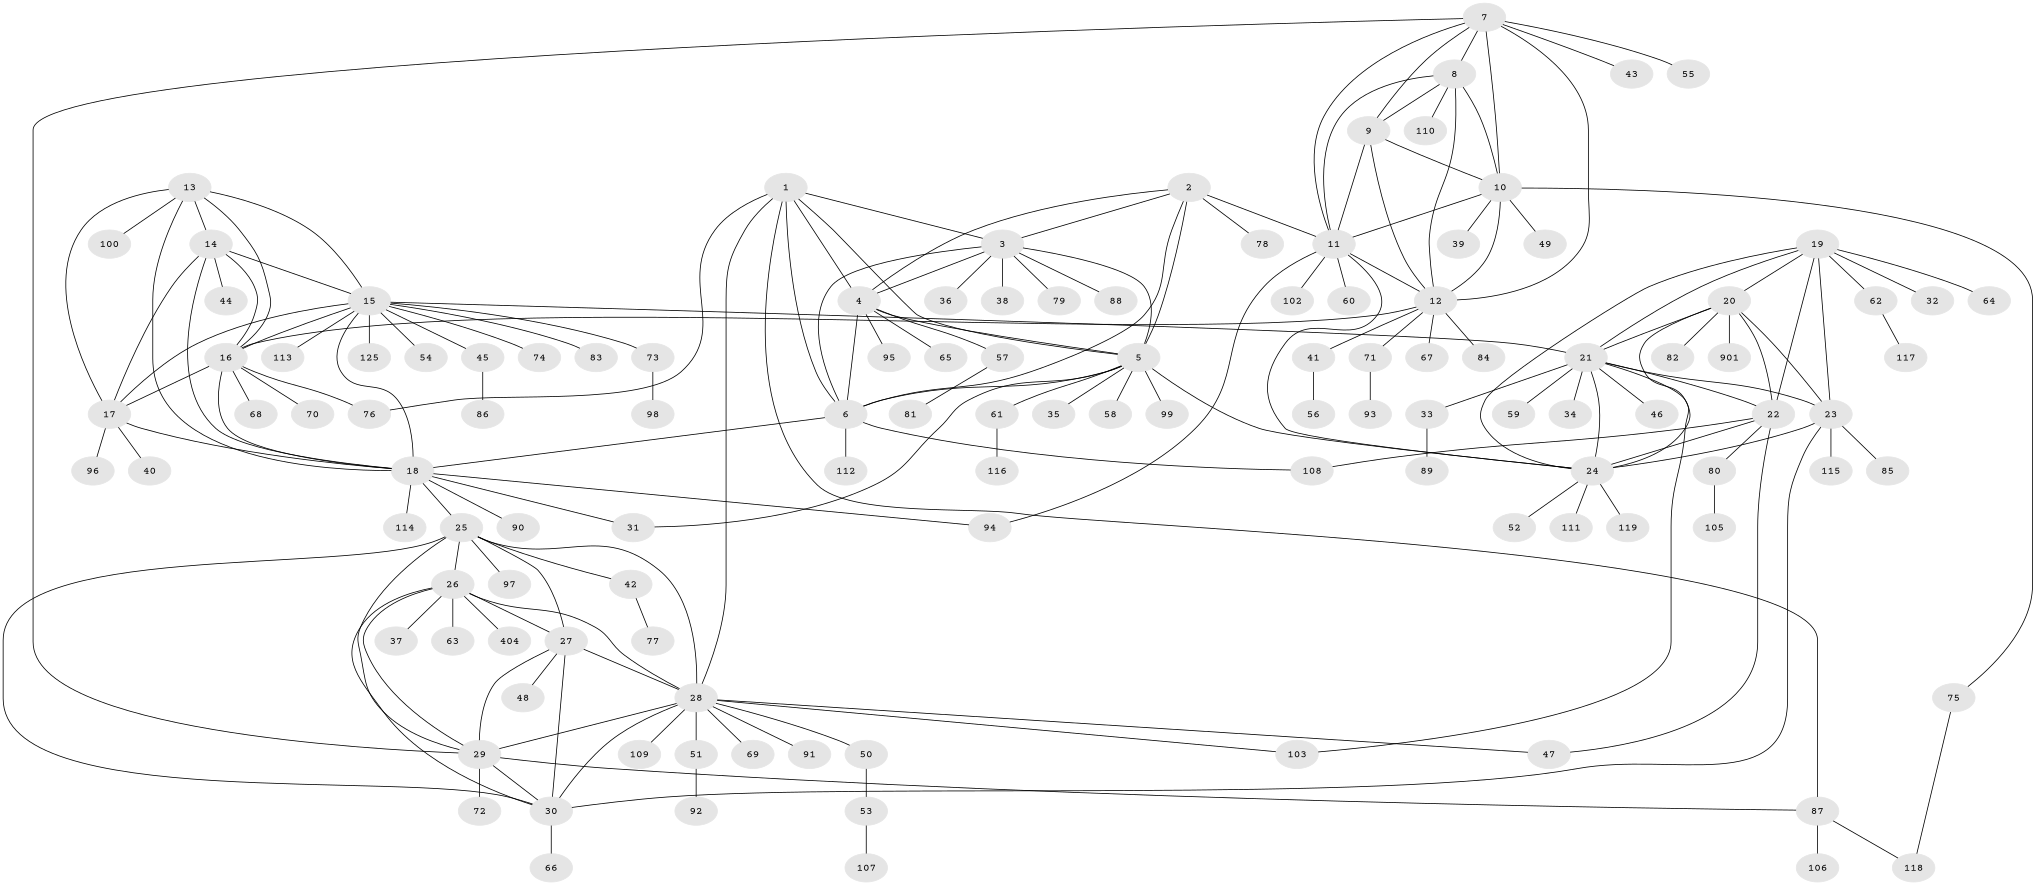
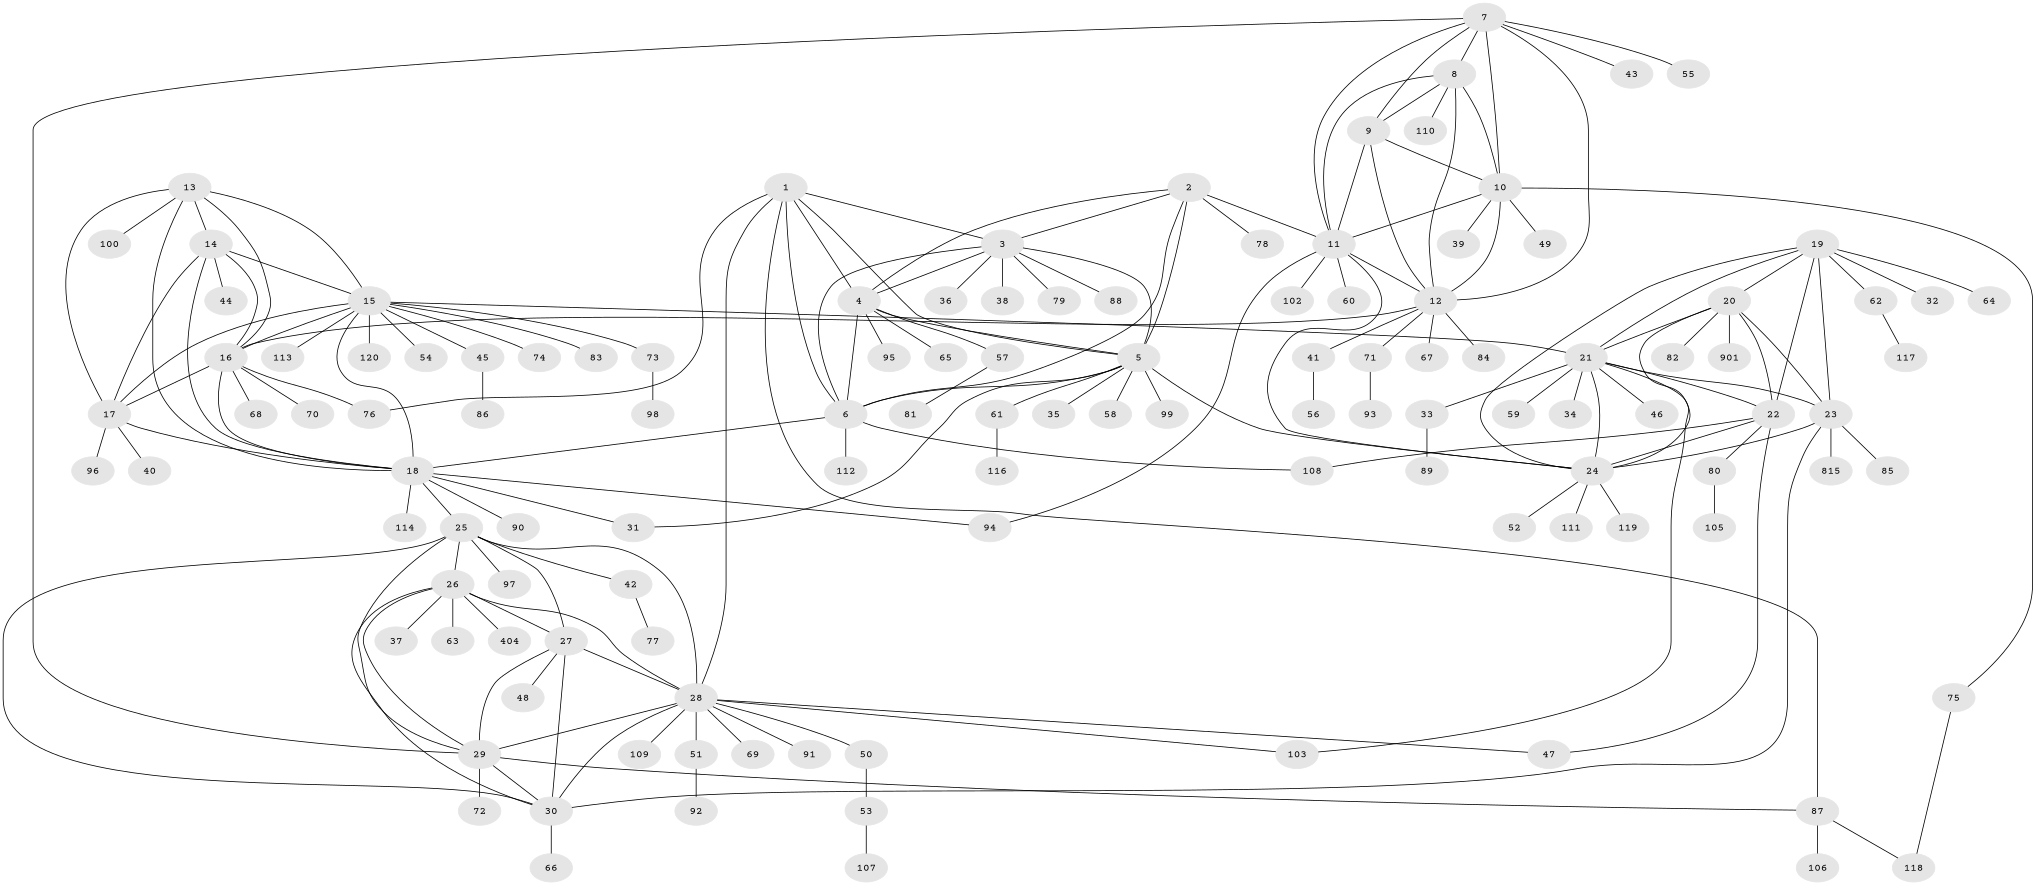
node "125": label "125" -> "120"
node "115": label "115" -> "815"
